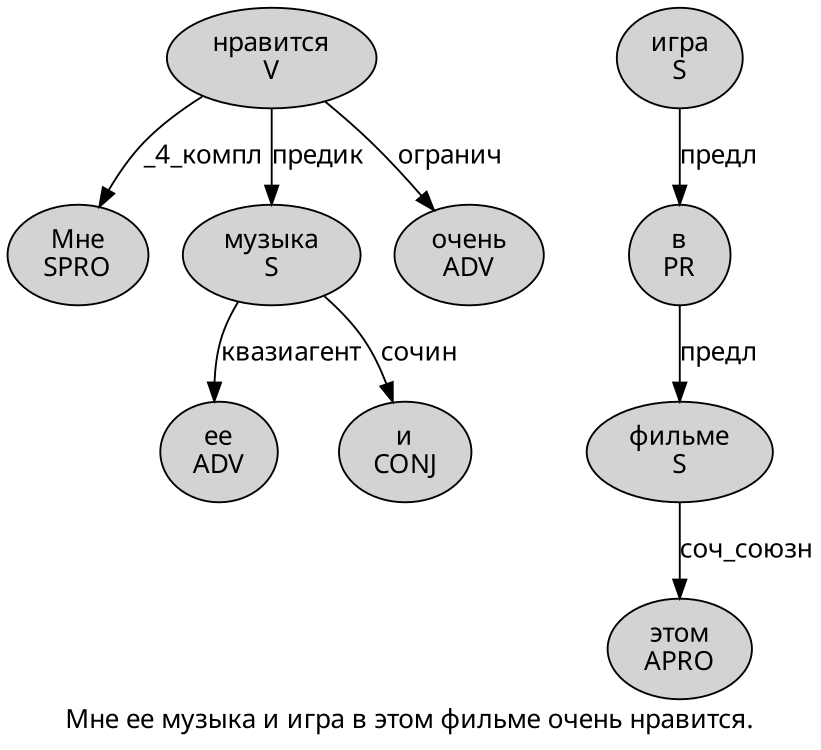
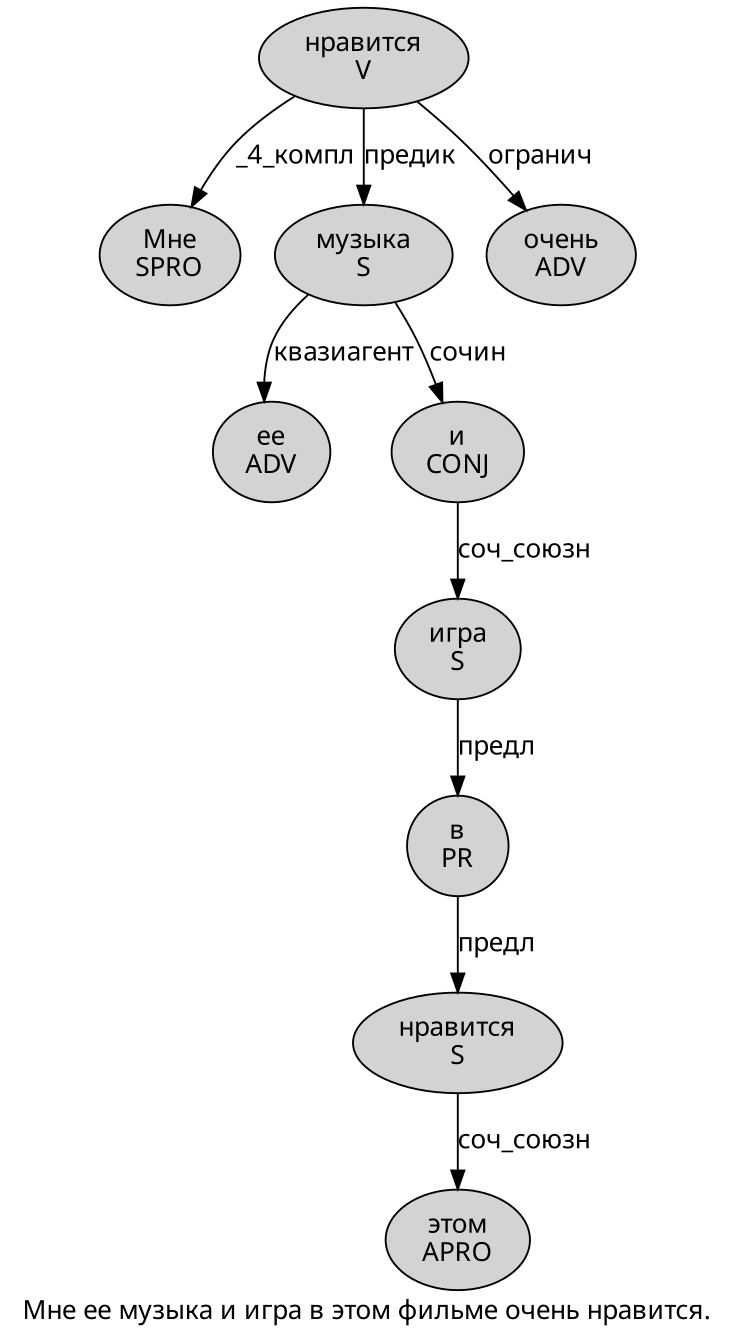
node "фильме S": label "фильме S" -> "нравится S"
edge "и CONJ" -> "игра S": added, label "соч_союзн"
